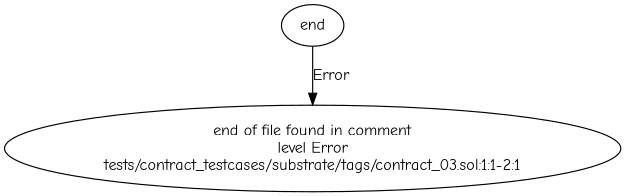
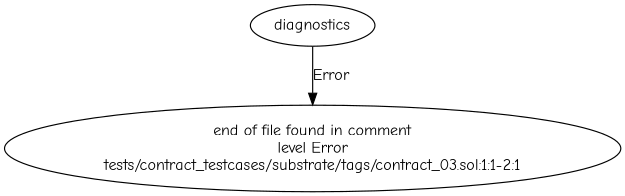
node "end": label "end" -> "diagnostics"
